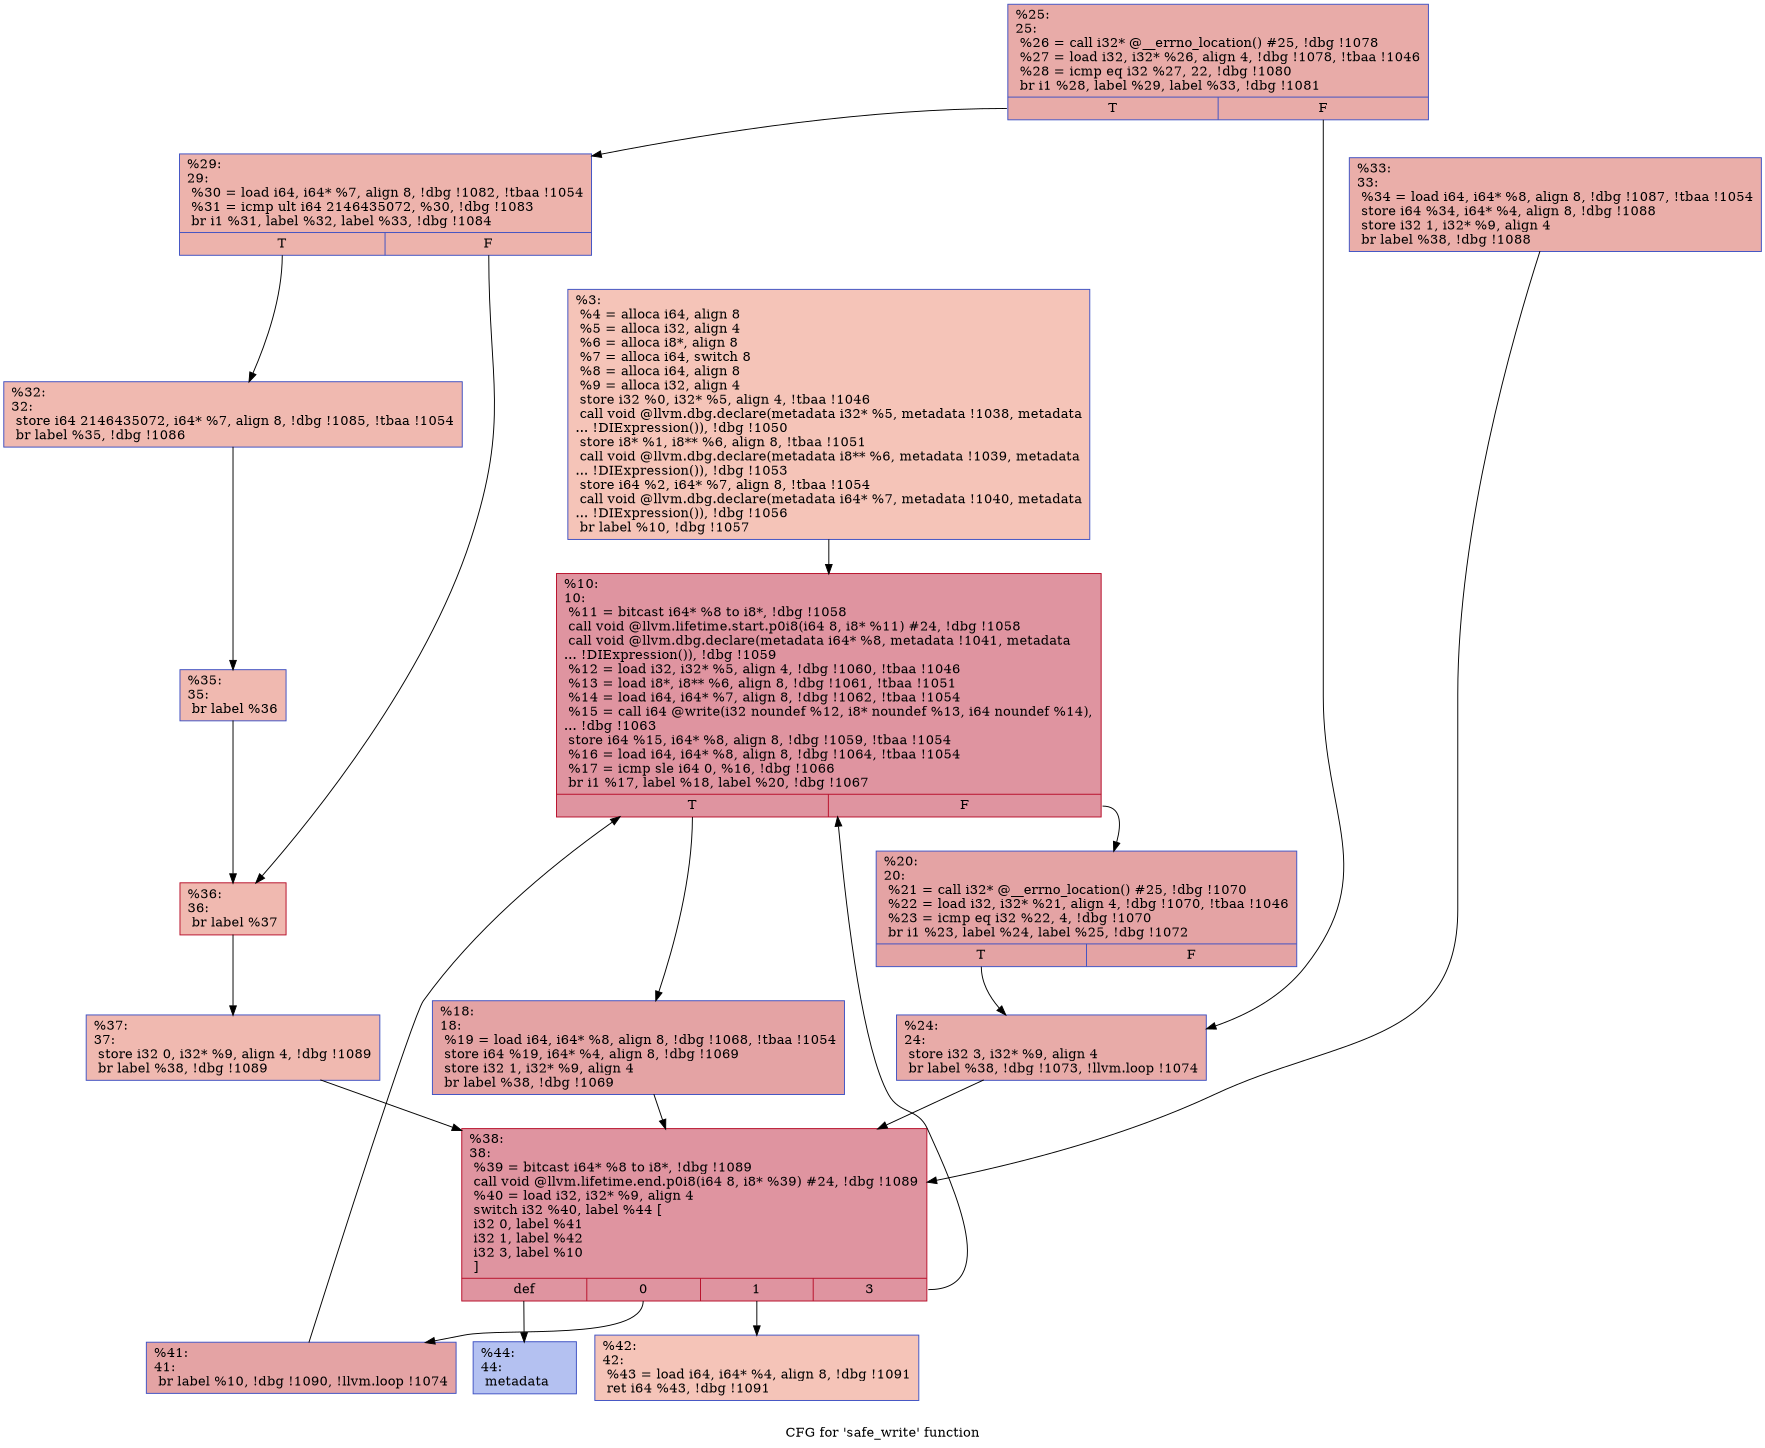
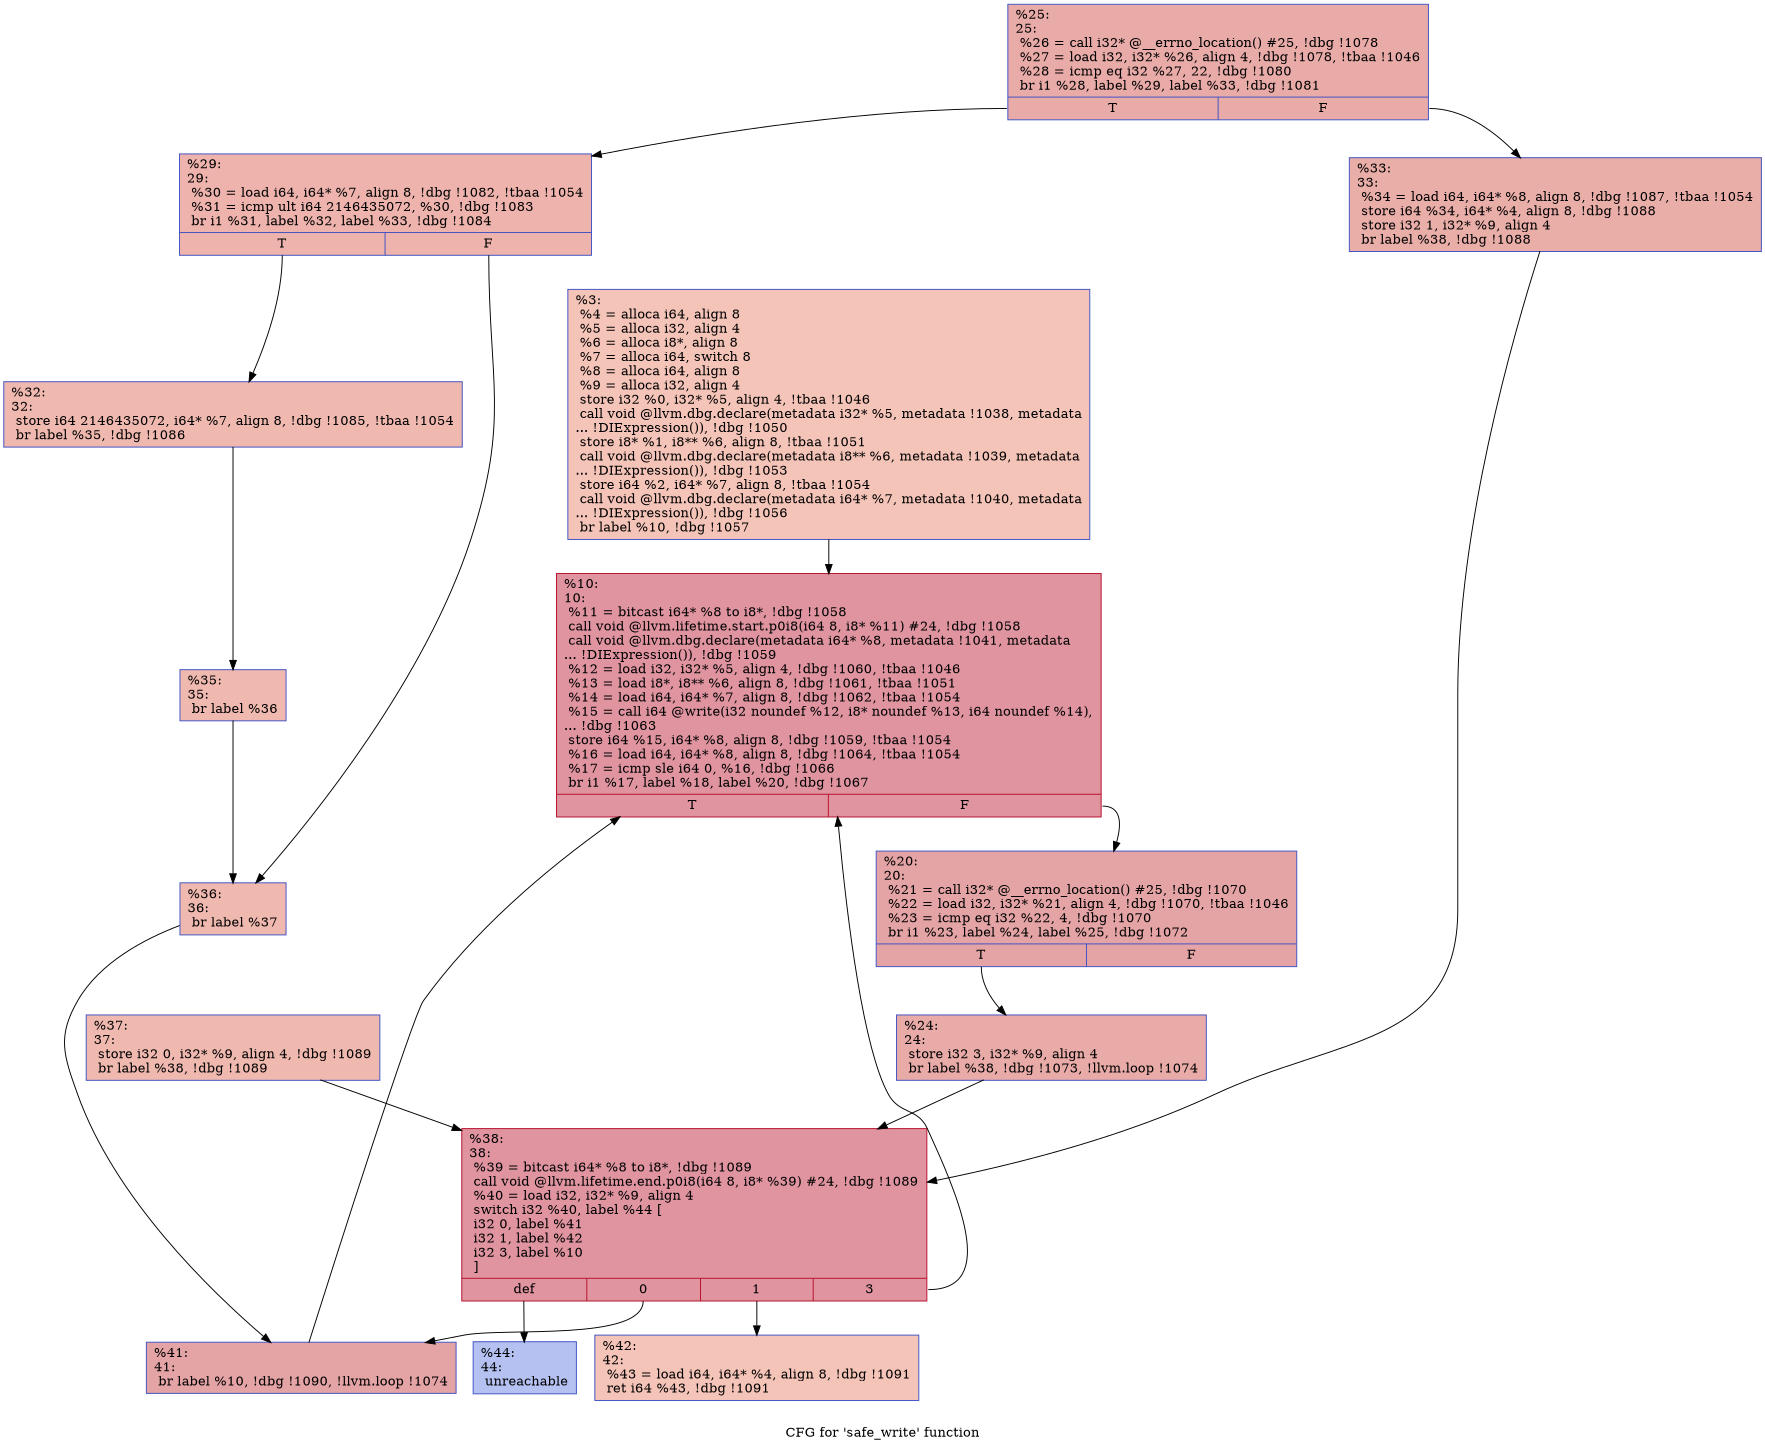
edge "%25:" -> "%24:": now "%25:" -> "%33:"
node "%36:": color #b70d28ff -> #3d50c3ff
edge "%36:" -> "%37:": now "%36:" -> "%41:"
node "%18:": removed
node "%44:": text "metadata" -> "unreachable"
